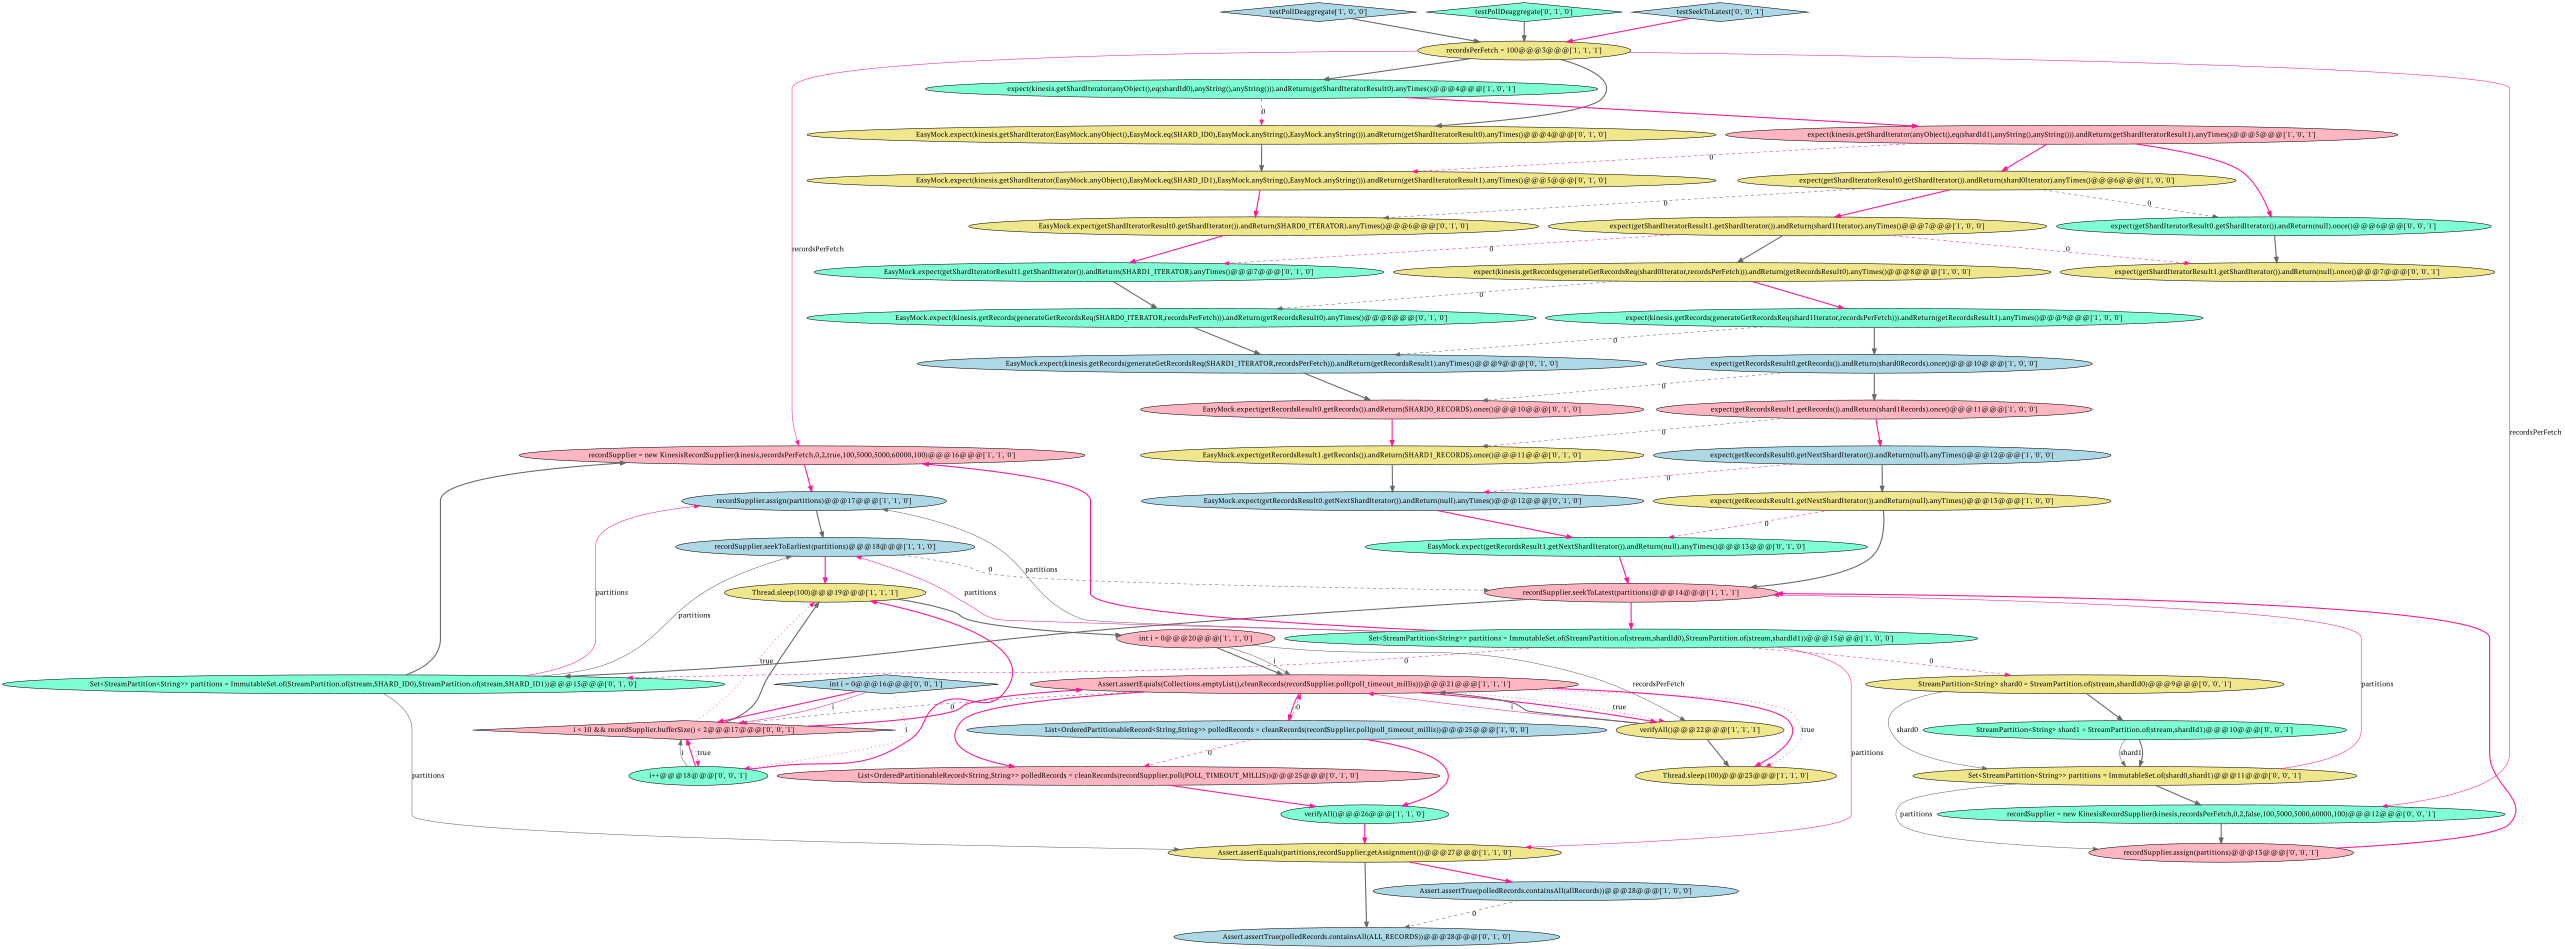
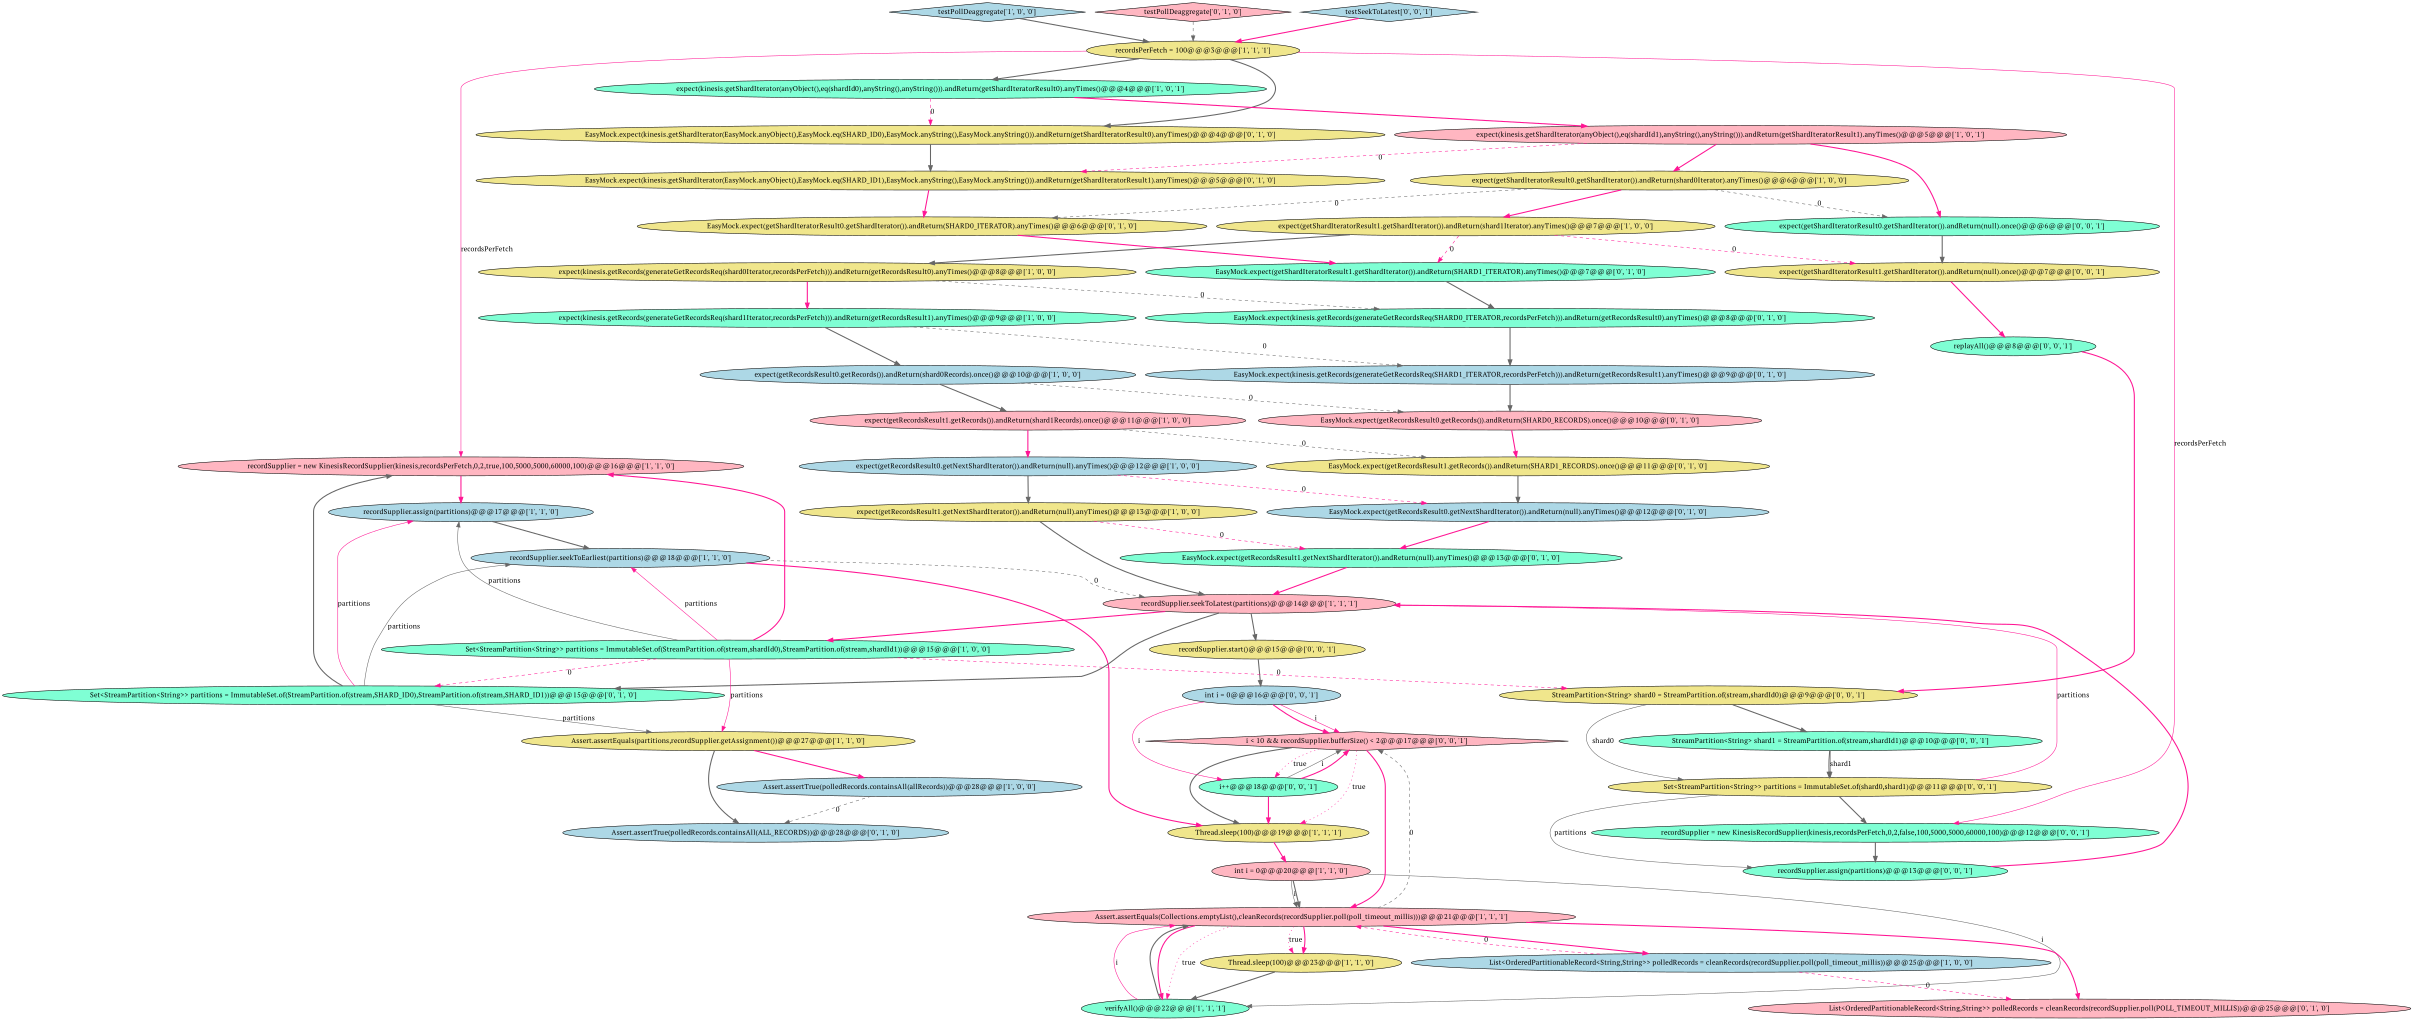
node "testPollDeaggregate['0', '1', '0']": fillcolor aquamarine -> lightpink
edge "testPollDeaggregate['0', '1', '0']" -> "recordsPerFetch = 100@@@3@@@['1', '1', '1']": style bold -> dashed
node "replayAll()@@@8@@@['0', '0', '1']": added
edge "Thread.sleep(100)@@@19@@@['1', '1', '1']" -> "int i = 0@@@20@@@['1', '1', '0']": color gray40 -> deeppink
node "recordSupplier.start()@@@15@@@['0', '0', '1']": added
node "int i = 0@@@16@@@['0', '0', '1']": shape diamond -> ellipse
edge "int i = 0@@@20@@@['1', '1', '0']" -> "verifyAll()@@@22@@@['1', '1', '1']": label "recordsPerFetch" -> "i"
node "verifyAll()@@@22@@@['1', '1', '1']": fillcolor khaki -> aquamarine
edge "verifyAll()@@@22@@@['1', '1', '1']" -> "Thread.sleep(100)@@@23@@@['1', '1', '0']": reversed
edge "int i = 0@@@16@@@['0', '0', '1']" -> "i++@@@18@@@['0', '0', '1']": style dotted -> solid
node "verifyAll()@@@26@@@['1', '1', '0']": removed
node "recordSupplier.assign(partitions)@@@13@@@['0', '0', '1']": fillcolor lightpink -> aquamarine
